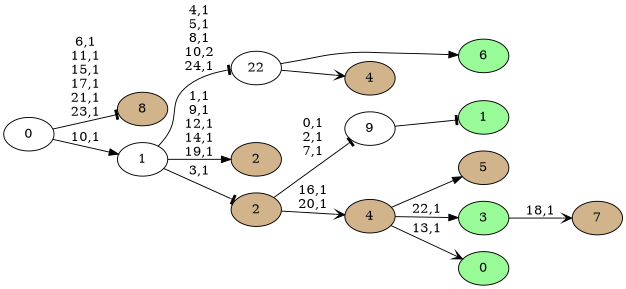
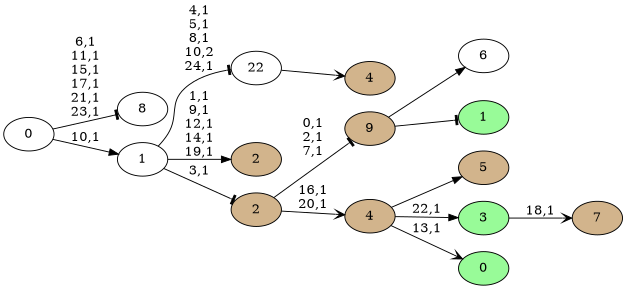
edge "22" -> "6": now "9" -> "6"
node "6": fillcolor palegreen -> white
node "8": fillcolor tan -> white
node "9": fillcolor white -> tan
